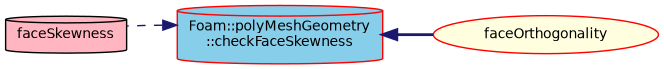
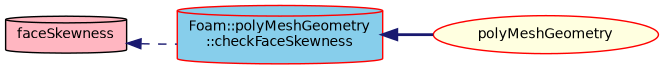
edge "faceSkewness" -> "Foam::polyMeshGeometry ::checkFaceSkewness": reversed
node "faceOrthogonality": label "faceOrthogonality" -> "polyMeshGeometry"
